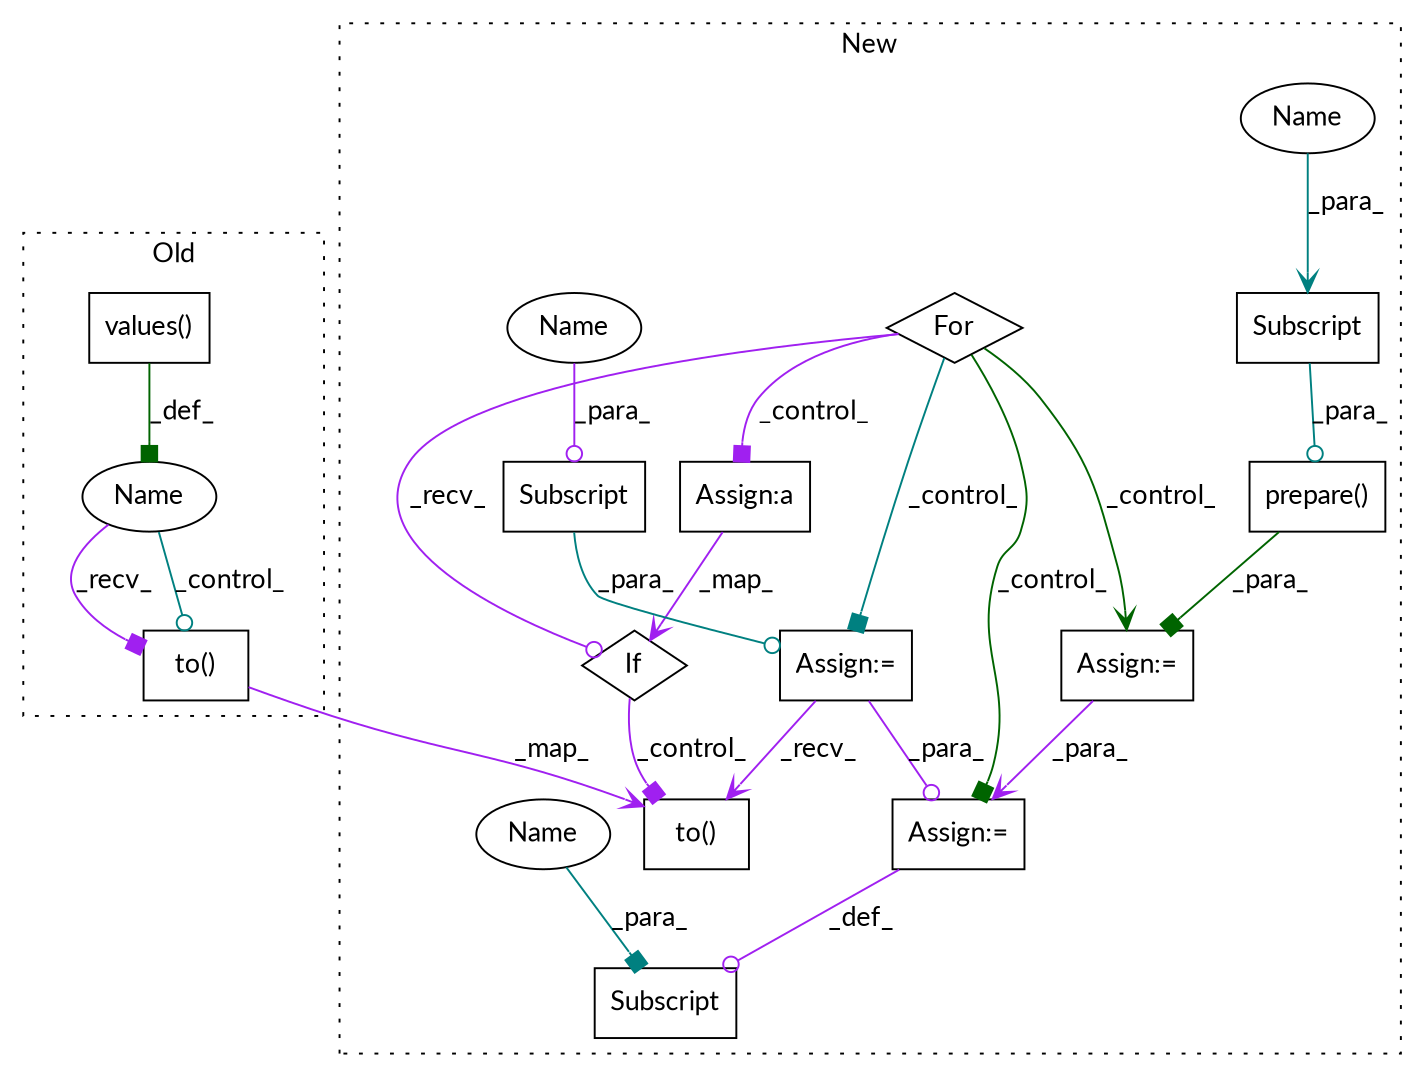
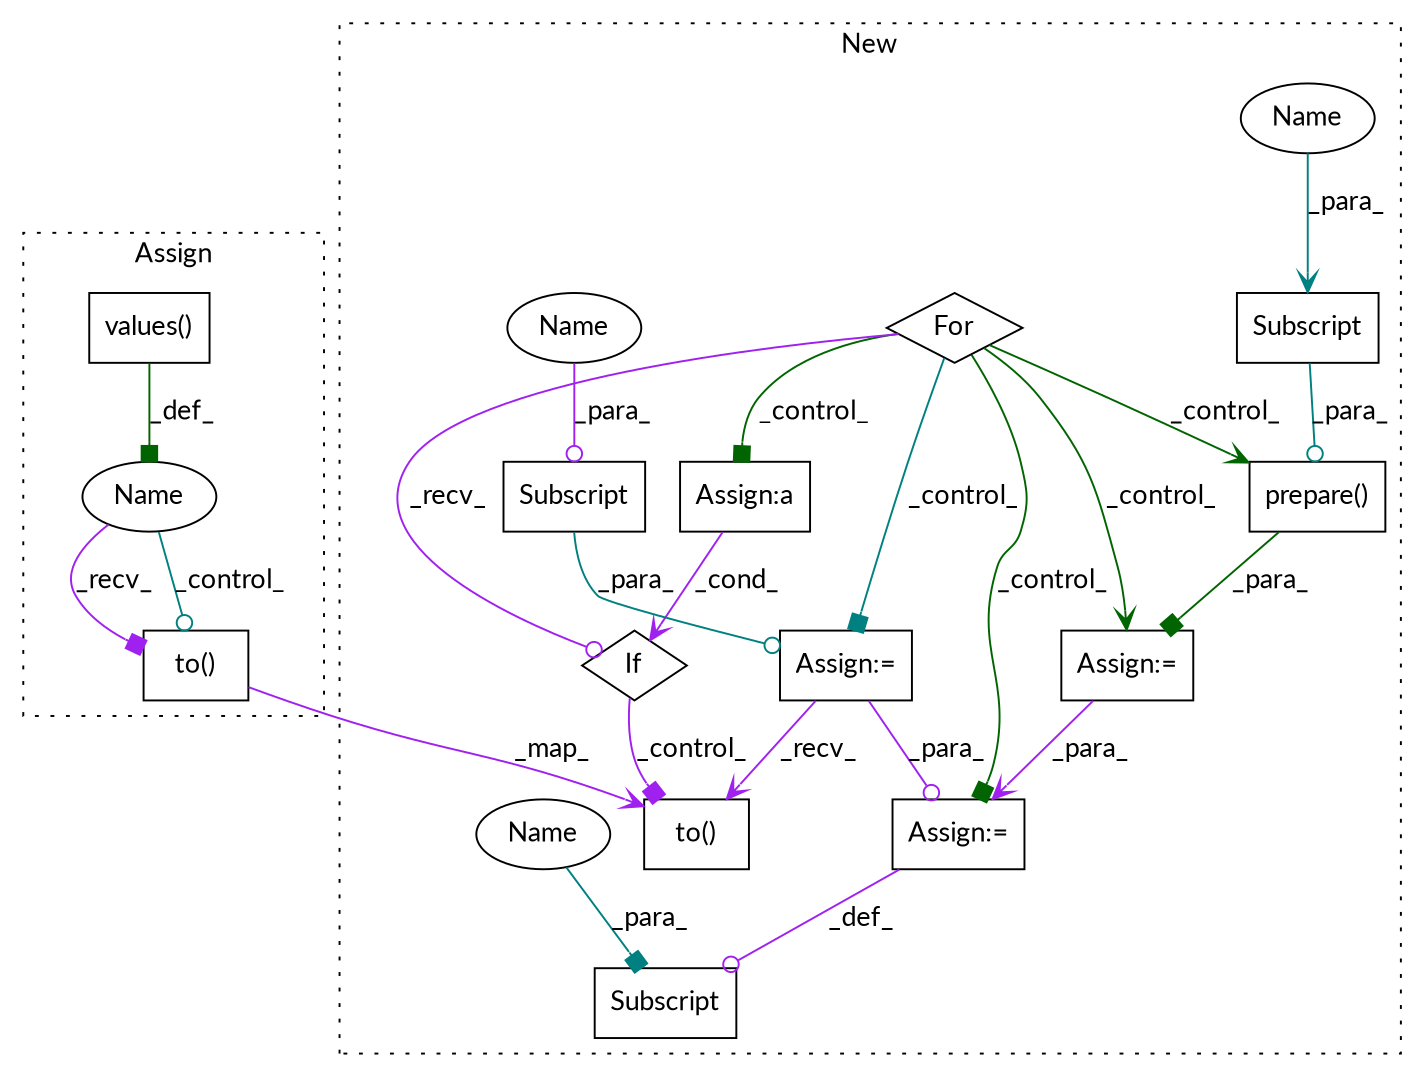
cluster "Old": label "Old" -> "Assign"
edge "For" -> "Assign:a": color purple -> darkgreen
edge "For" -> "prepare()": added, label "_control_"
edge "Assign:a" -> "If": label "_map_" -> "_cond_"
